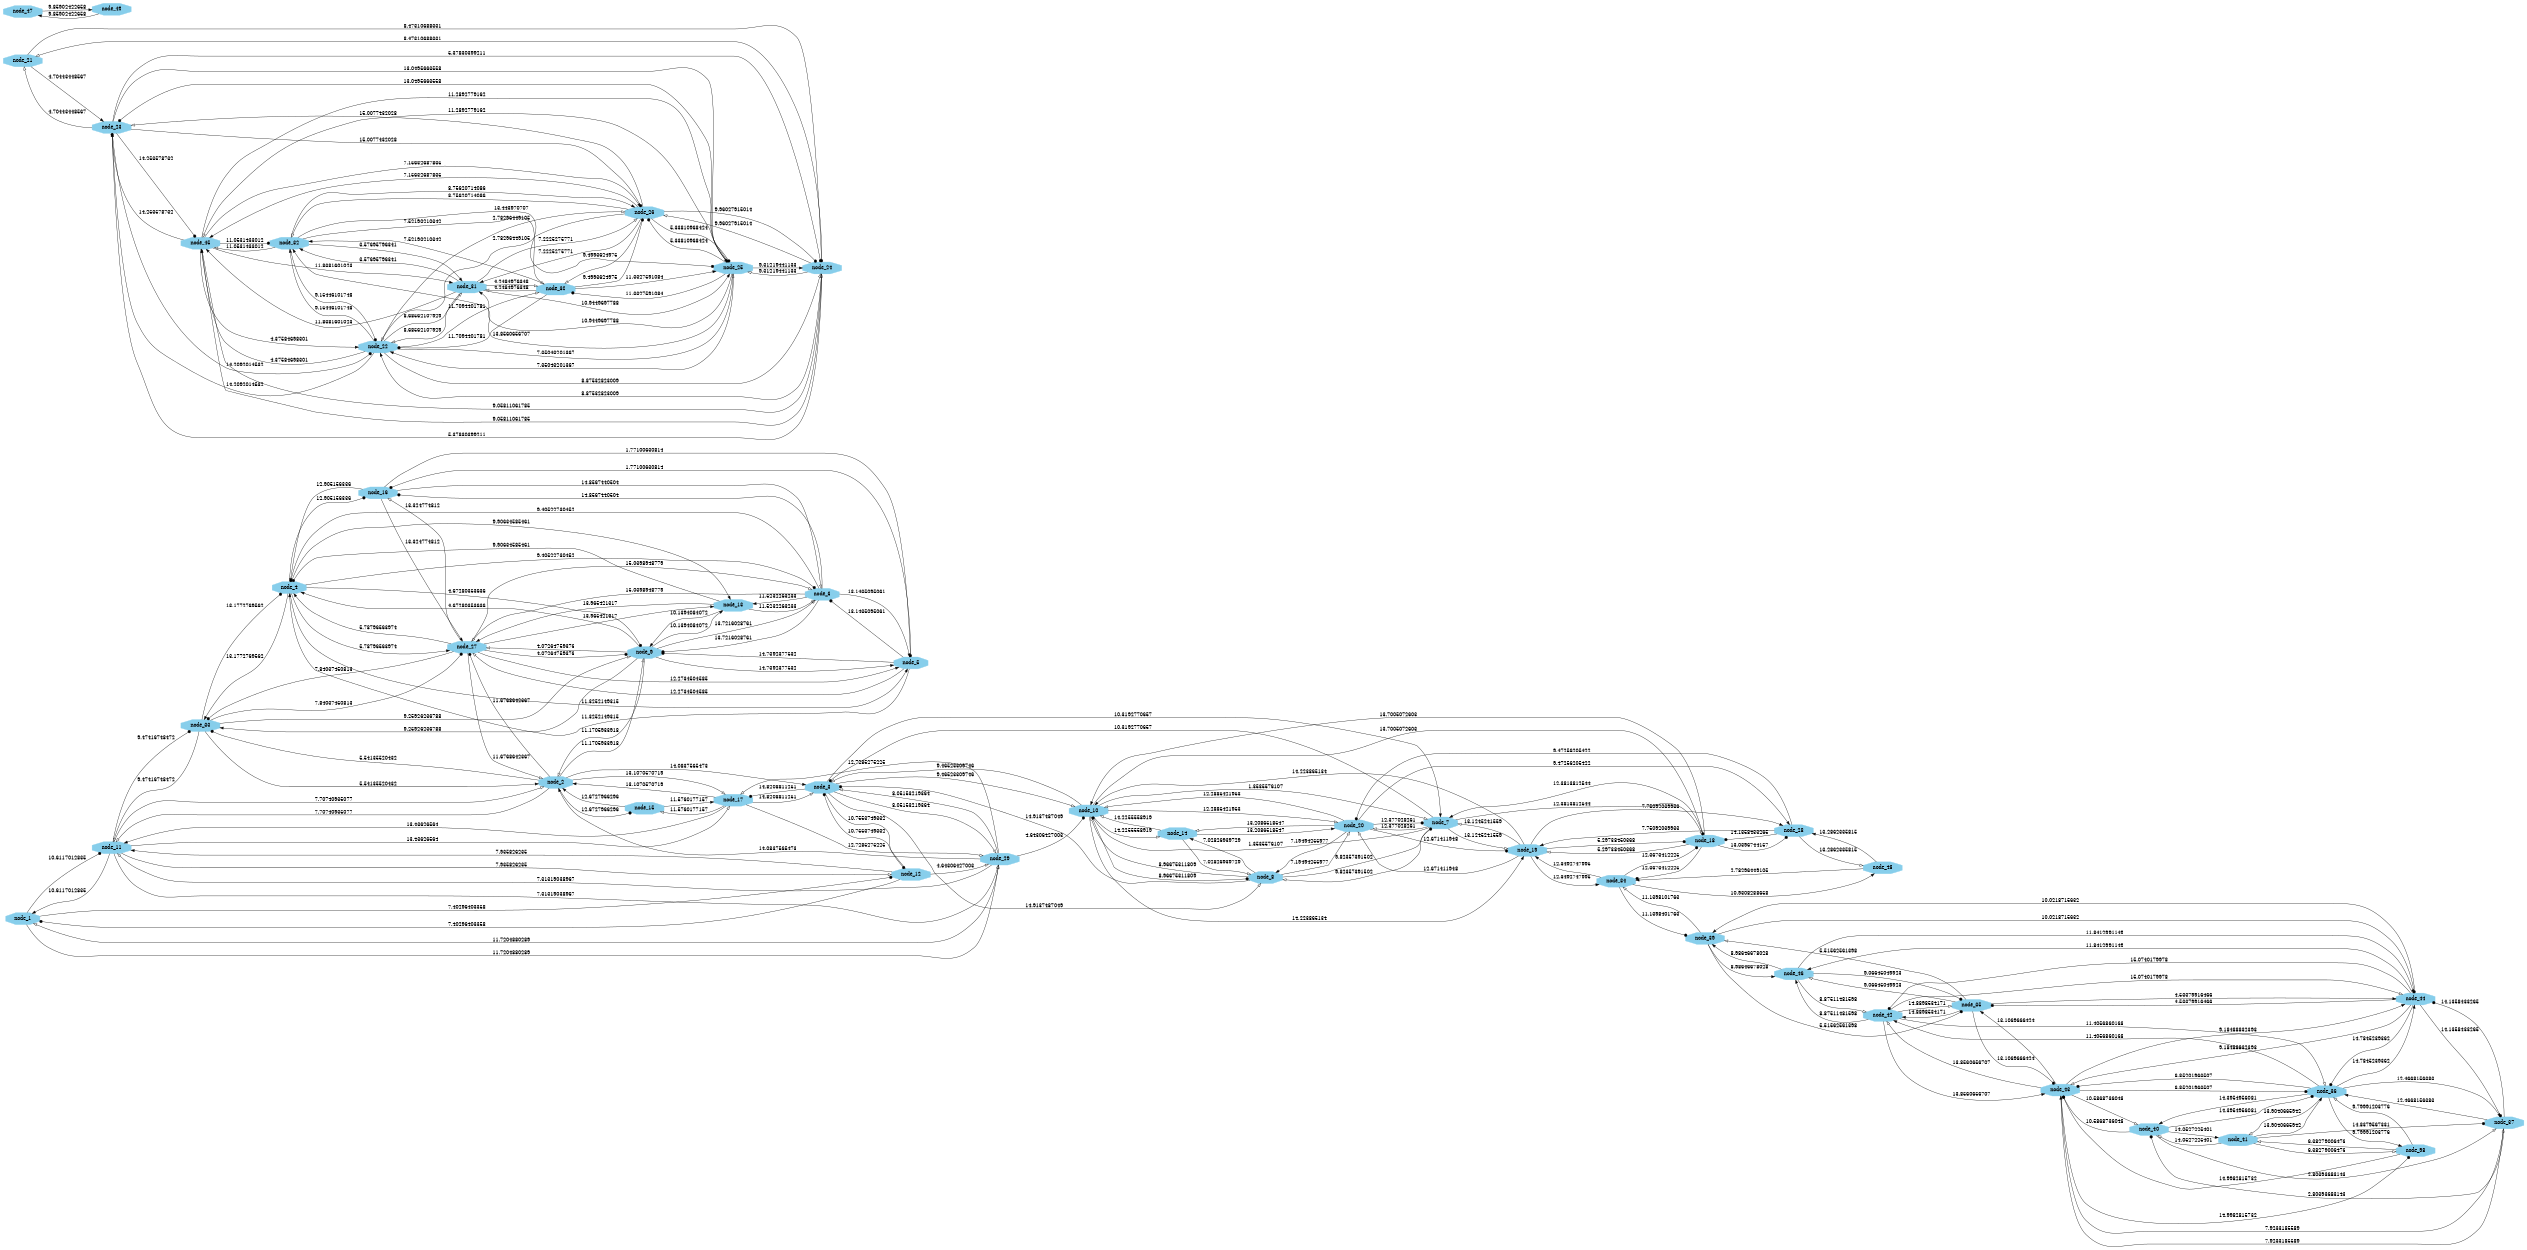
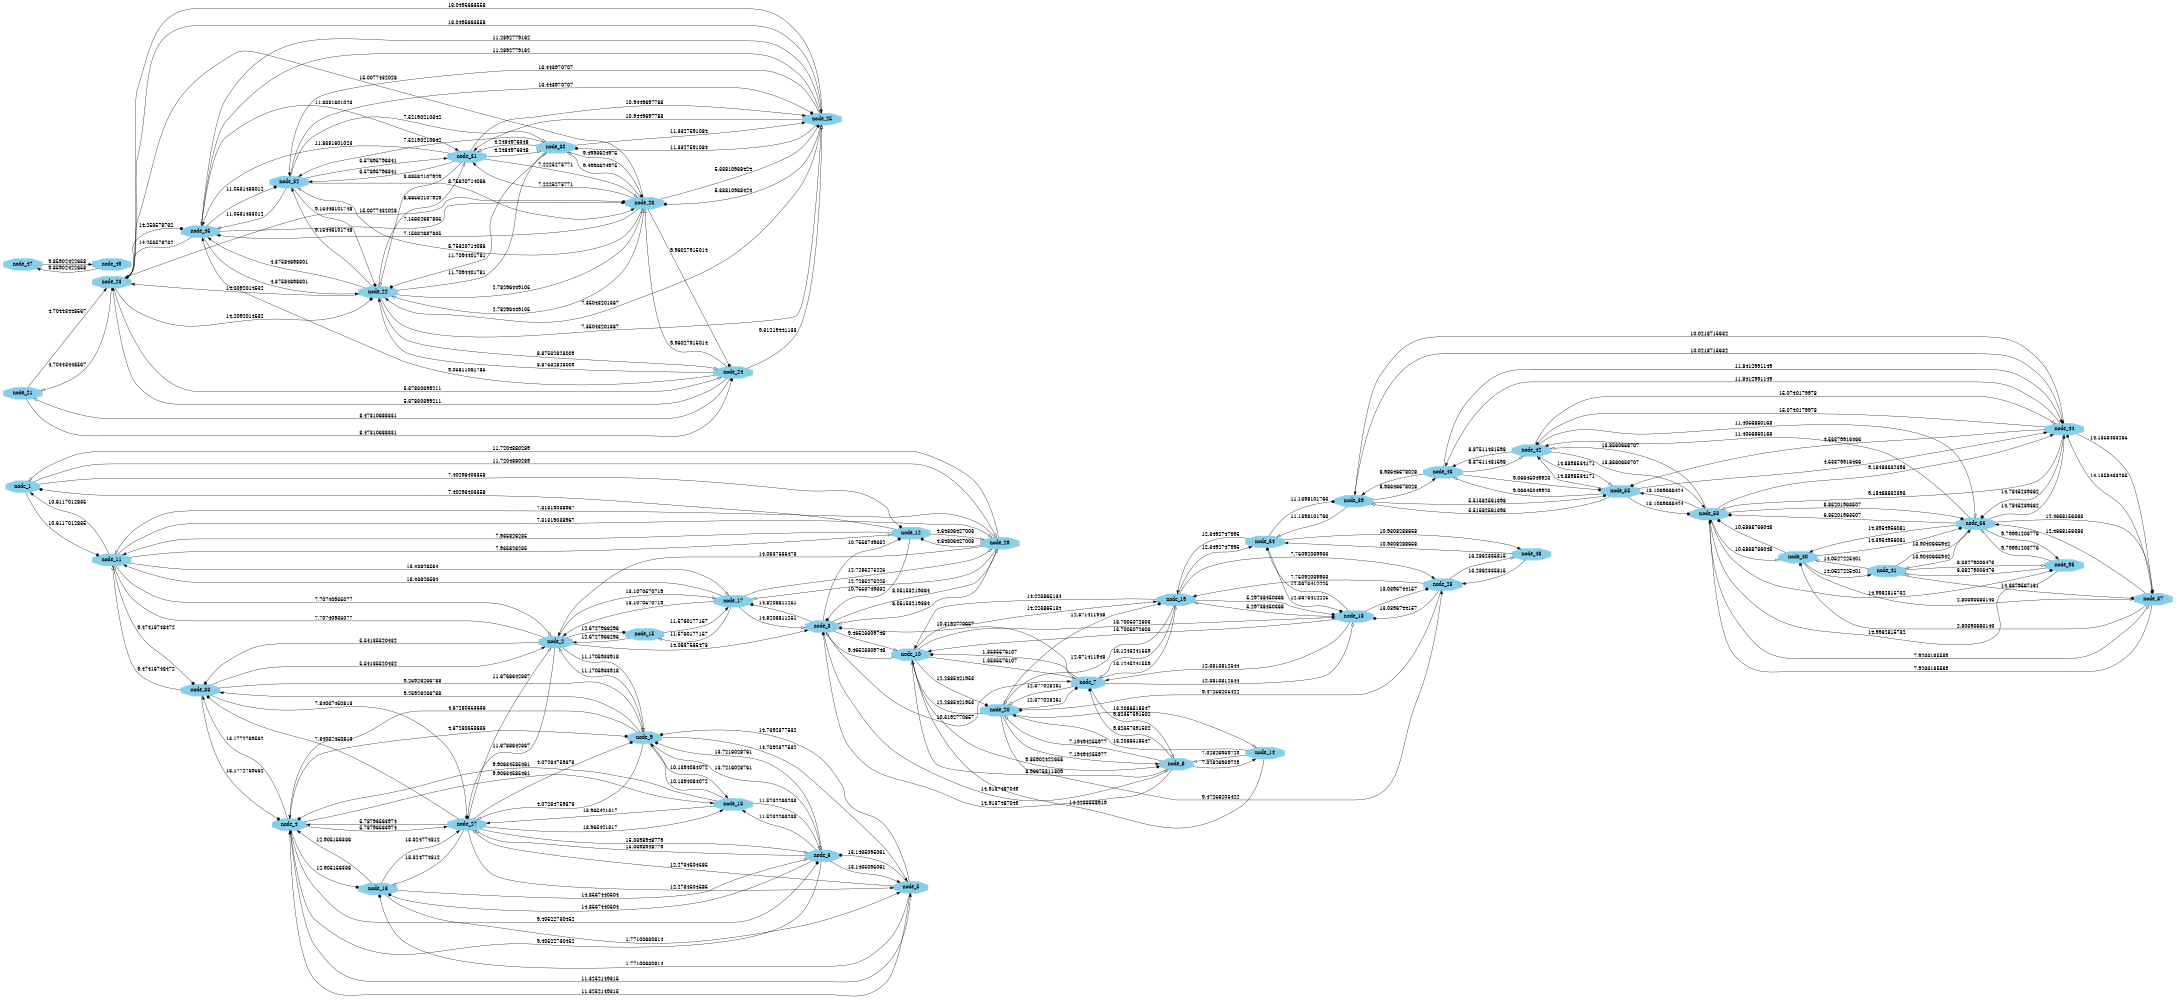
edge "node_23" -> "node_24": arrowhead dot -> onormal
edge "node_45" -> "node_25": arrowhead dot -> onormal
edge "node_25" -> "node_24": removed, label "9.31219441133"
edge "node_25" -> "node_32": label "13.8560656707" -> "13.443970707"
edge "node_45" -> "node_24": removed, label "9.05811061785"
edge "node_16" -> "node_5": arrowhead dot -> normal
edge "node_10" -> "node_20": arrowhead onormal -> dot
edge "node_28" -> "node_18": label "14.1358433265" -> "13.0396744157"
edge "node_10" -> "node_14": removed, label "14.2255558919"
edge "node_29" -> "node_10": now "node_29" -> "node_12"
edge "node_48" -> "node_34": label "2.78296449105" -> "10.9308288658"
edge "node_10" -> "node_8": label "8.96675311809" -> "9.85902422658"
edge "node_34" -> "node_39": label "11.1398401763" -> "11.1398101763"
node "node_43": label "node_43" -> "node_53"
edge "node_41" -> "node_37": label "14.8379567331" -> "14.8379567131"
